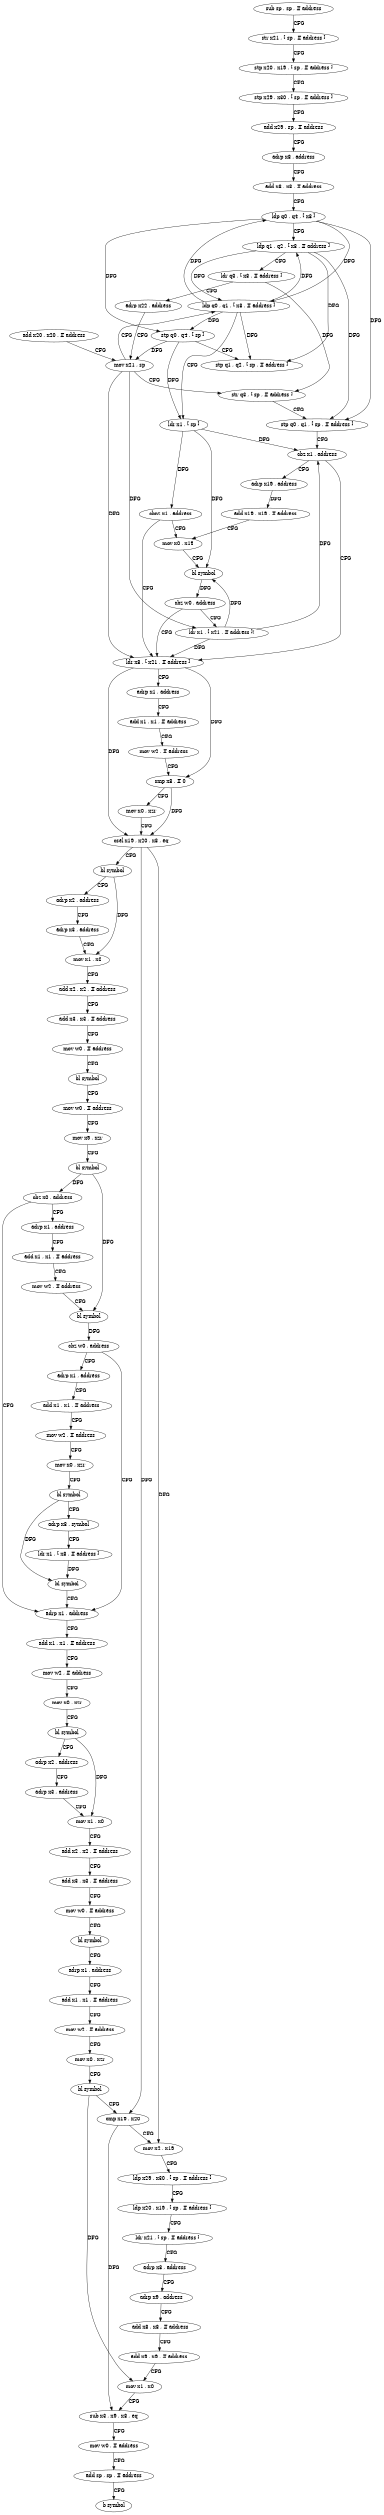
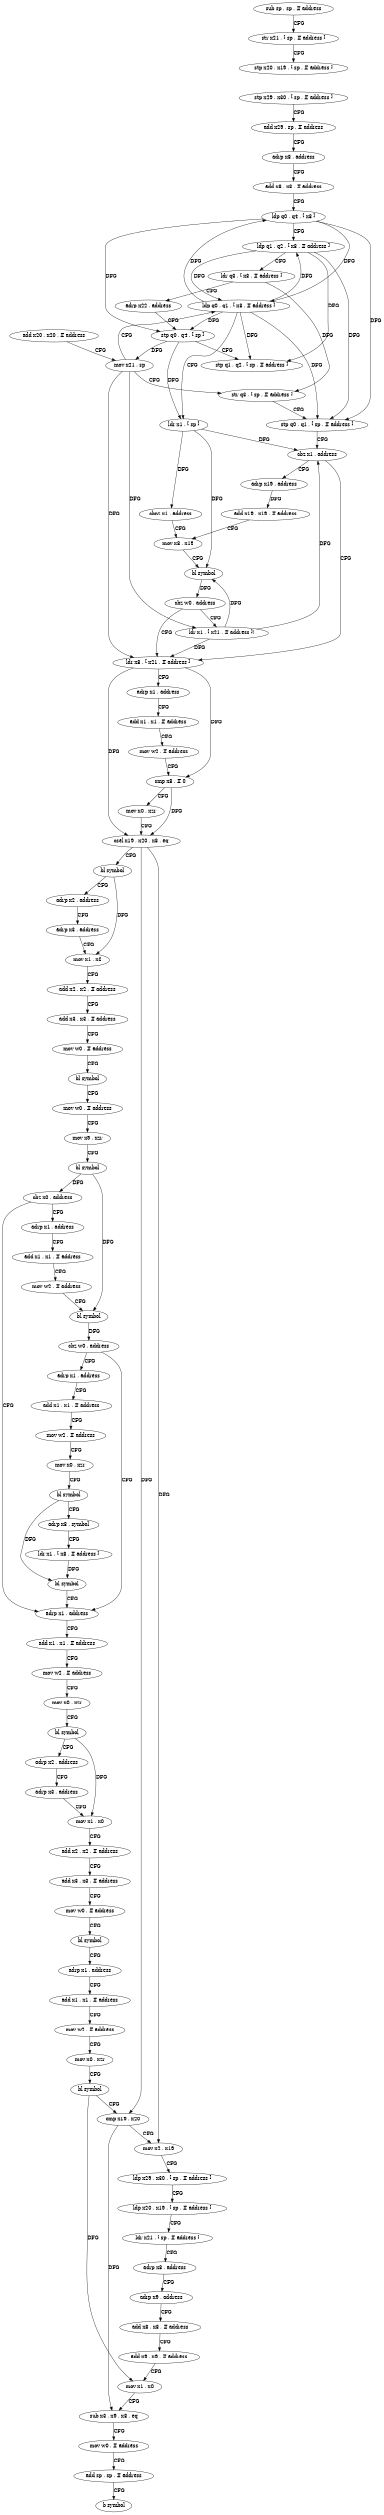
edge "stp x20 , x19 , [ sp , # address ]" -> "stp x29 , x30 , [ sp , # address ]": removed, label "CFG"
edge "adrp x22 , address" -> "mov x21 , sp": now "adrp x22 , address" -> "stp q0 , q4 , [ sp ]"
edge "ldp q0 , q1 , [ x8 , # address ]" -> "stp q0 , q1 , [ sp , # address ]": added, label "DFG"
node "mov x0 , x19": label "mov x0 , x19" -> "mov x8 , x19"
edge "cbnz x1 , address" -> "ldr x8 , [ x21 , # address ]": removed, label "CFG"
